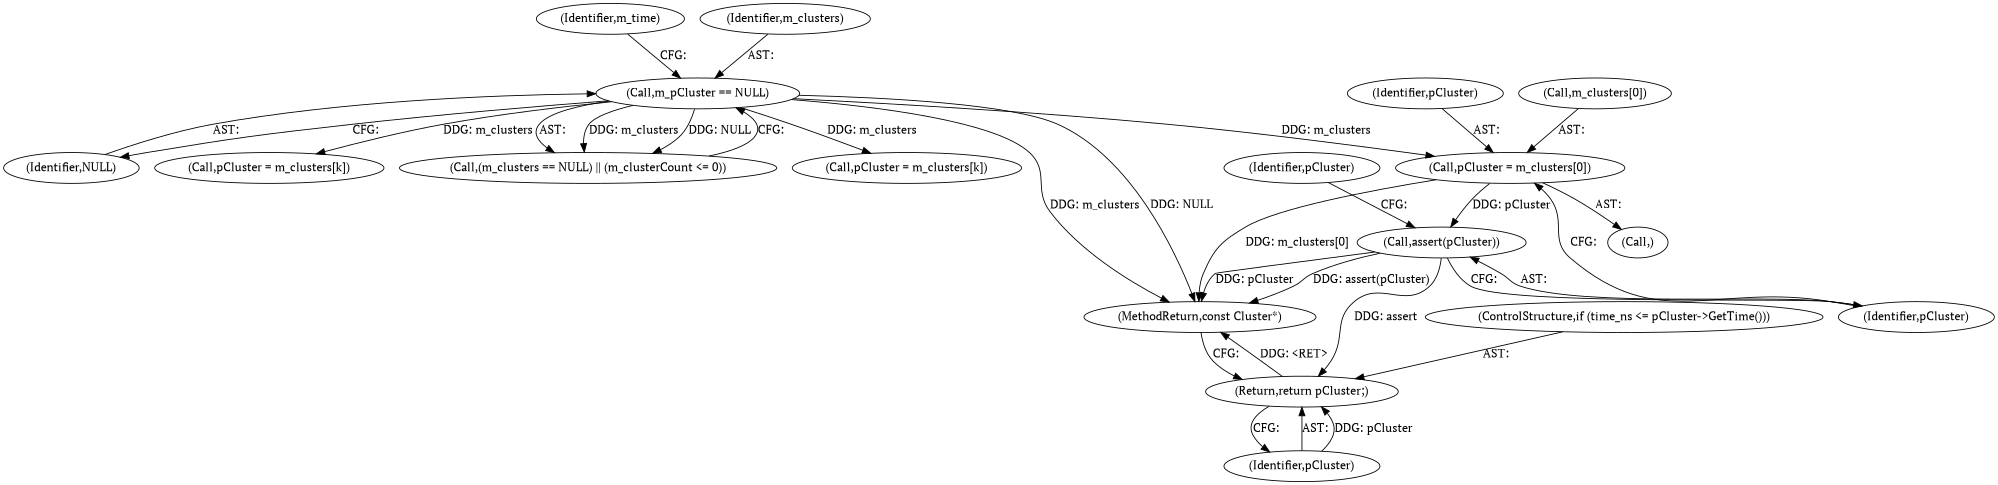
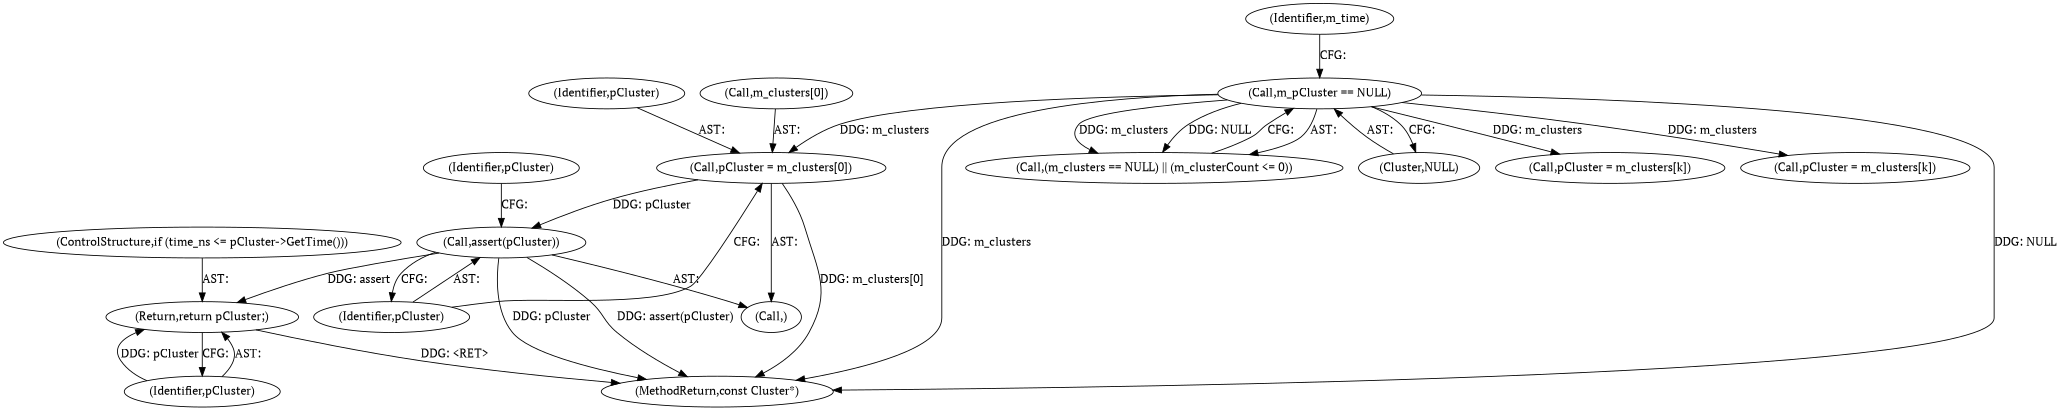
node "(Identifier,m_clusters)": removed
node "(Identifier,NULL)": label "(Identifier,NULL)" -> "(Cluster,NULL)"
edge "(Call,assert(pCluster))" -> "(Call,)": added, label "AST:"
edge "(MethodReturn,const Cluster*)" -> "(Return,return pCluster;)": removed, label "CFG:"
